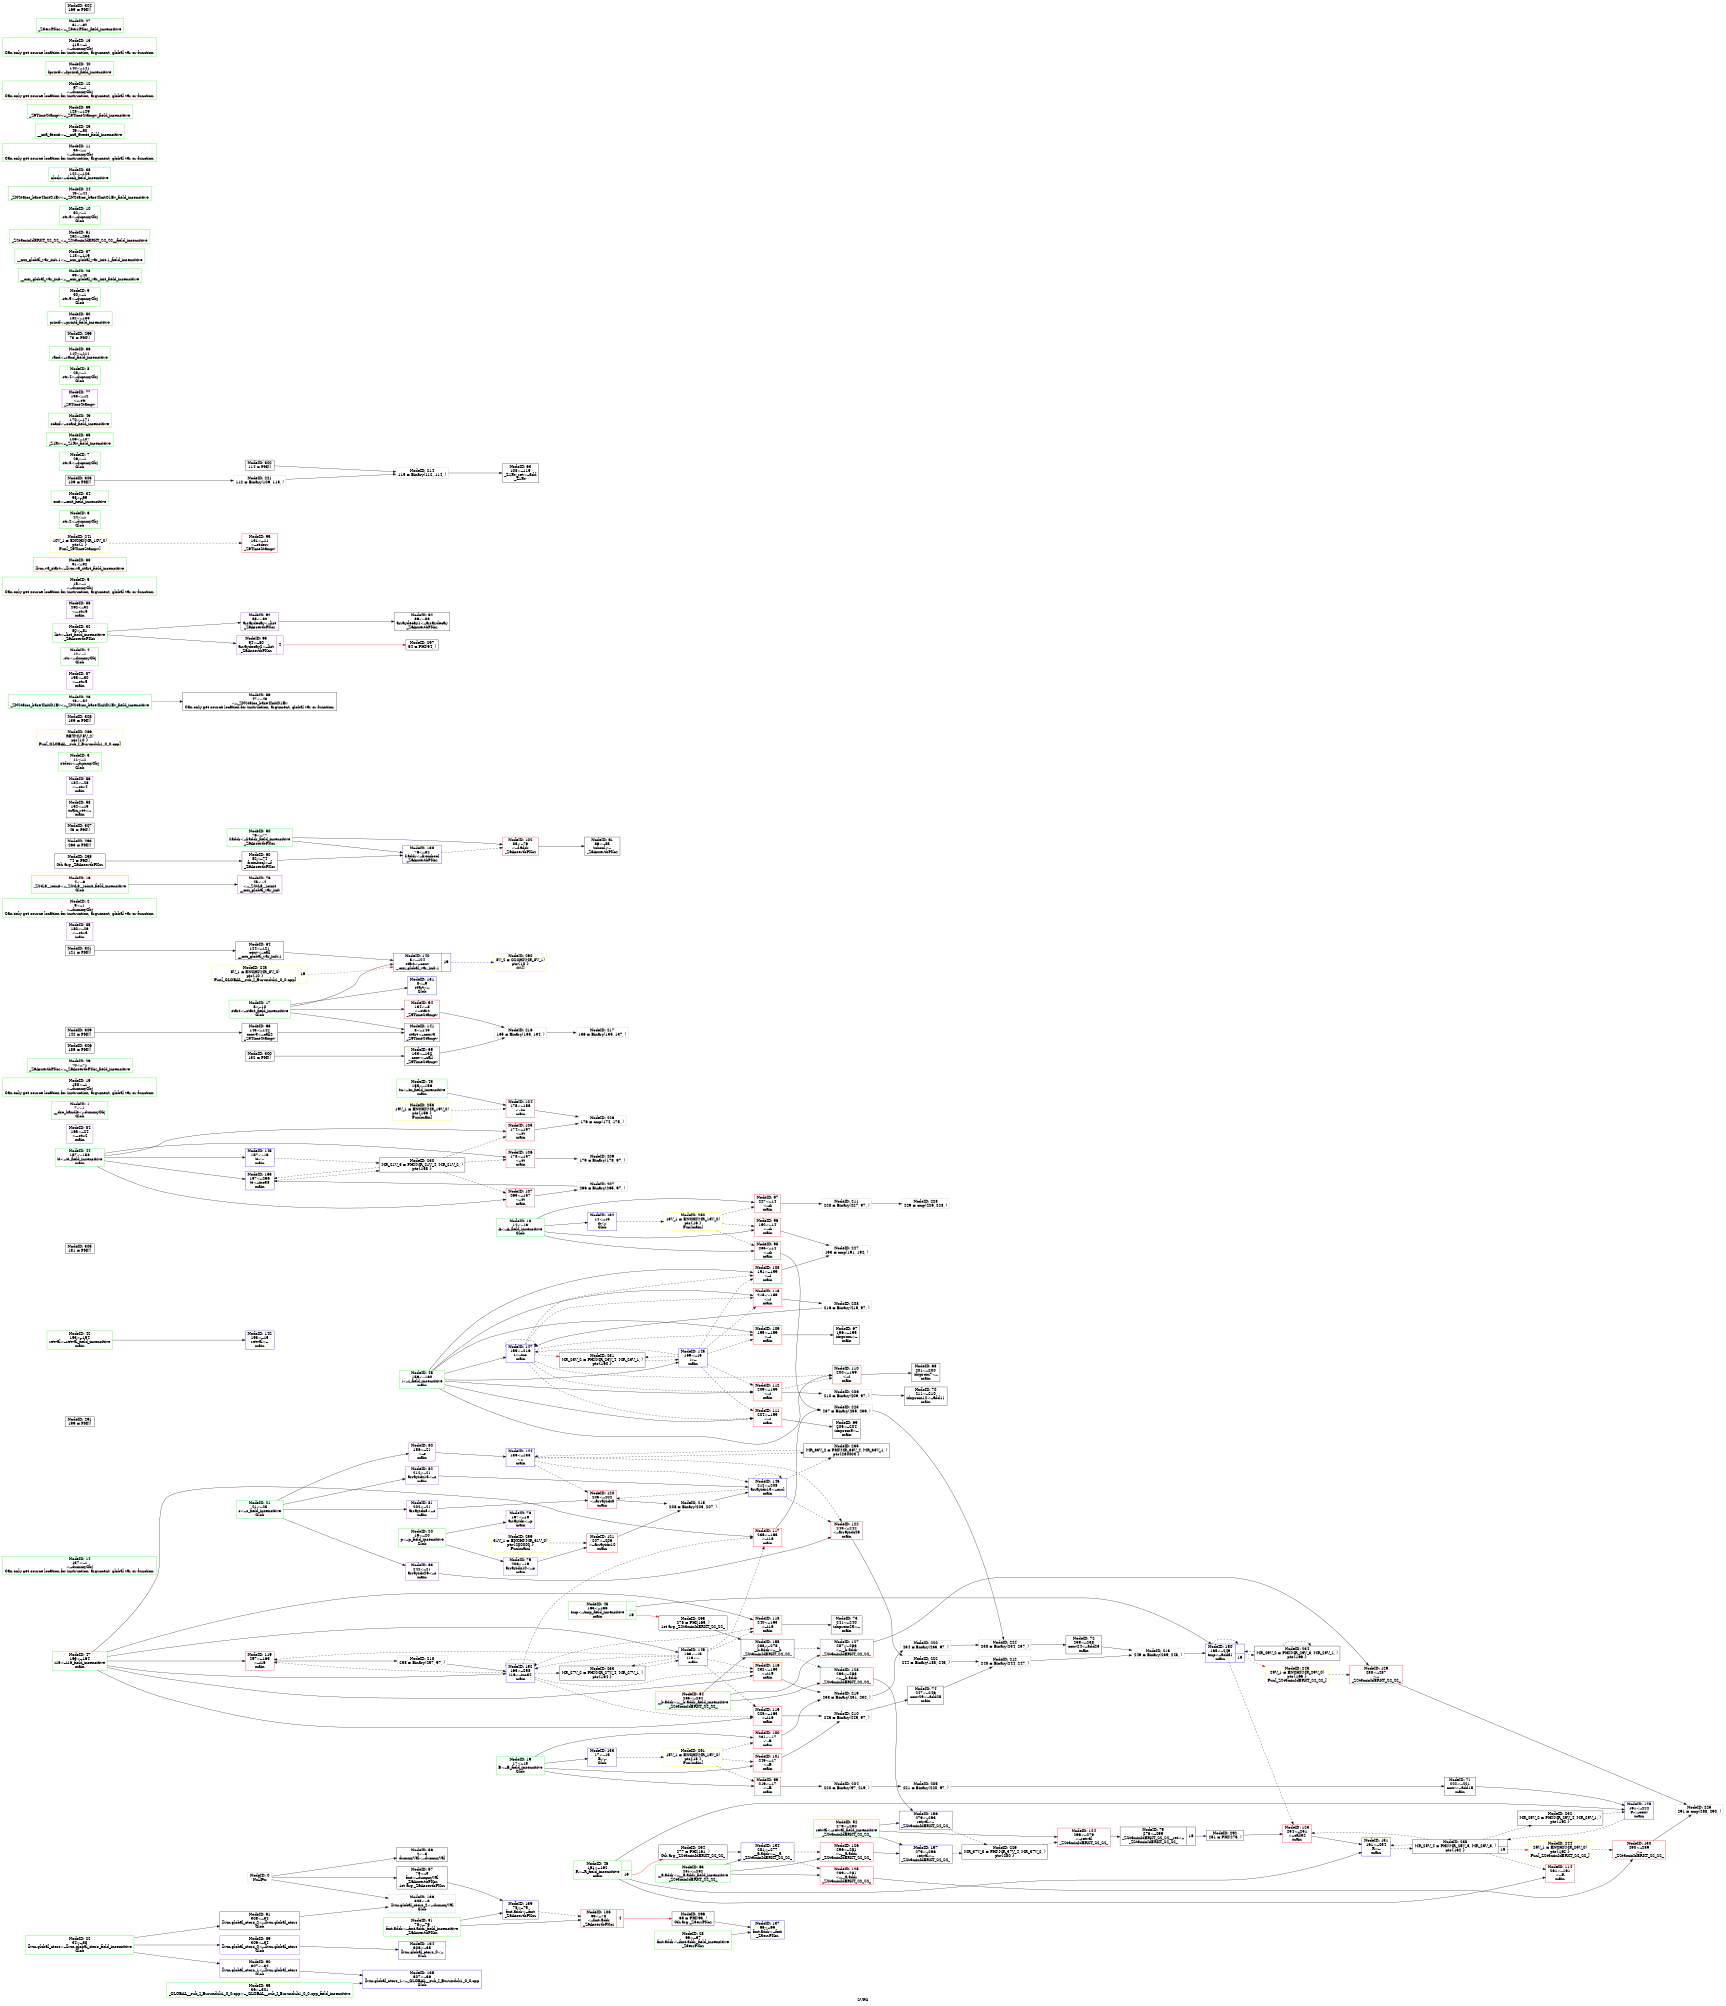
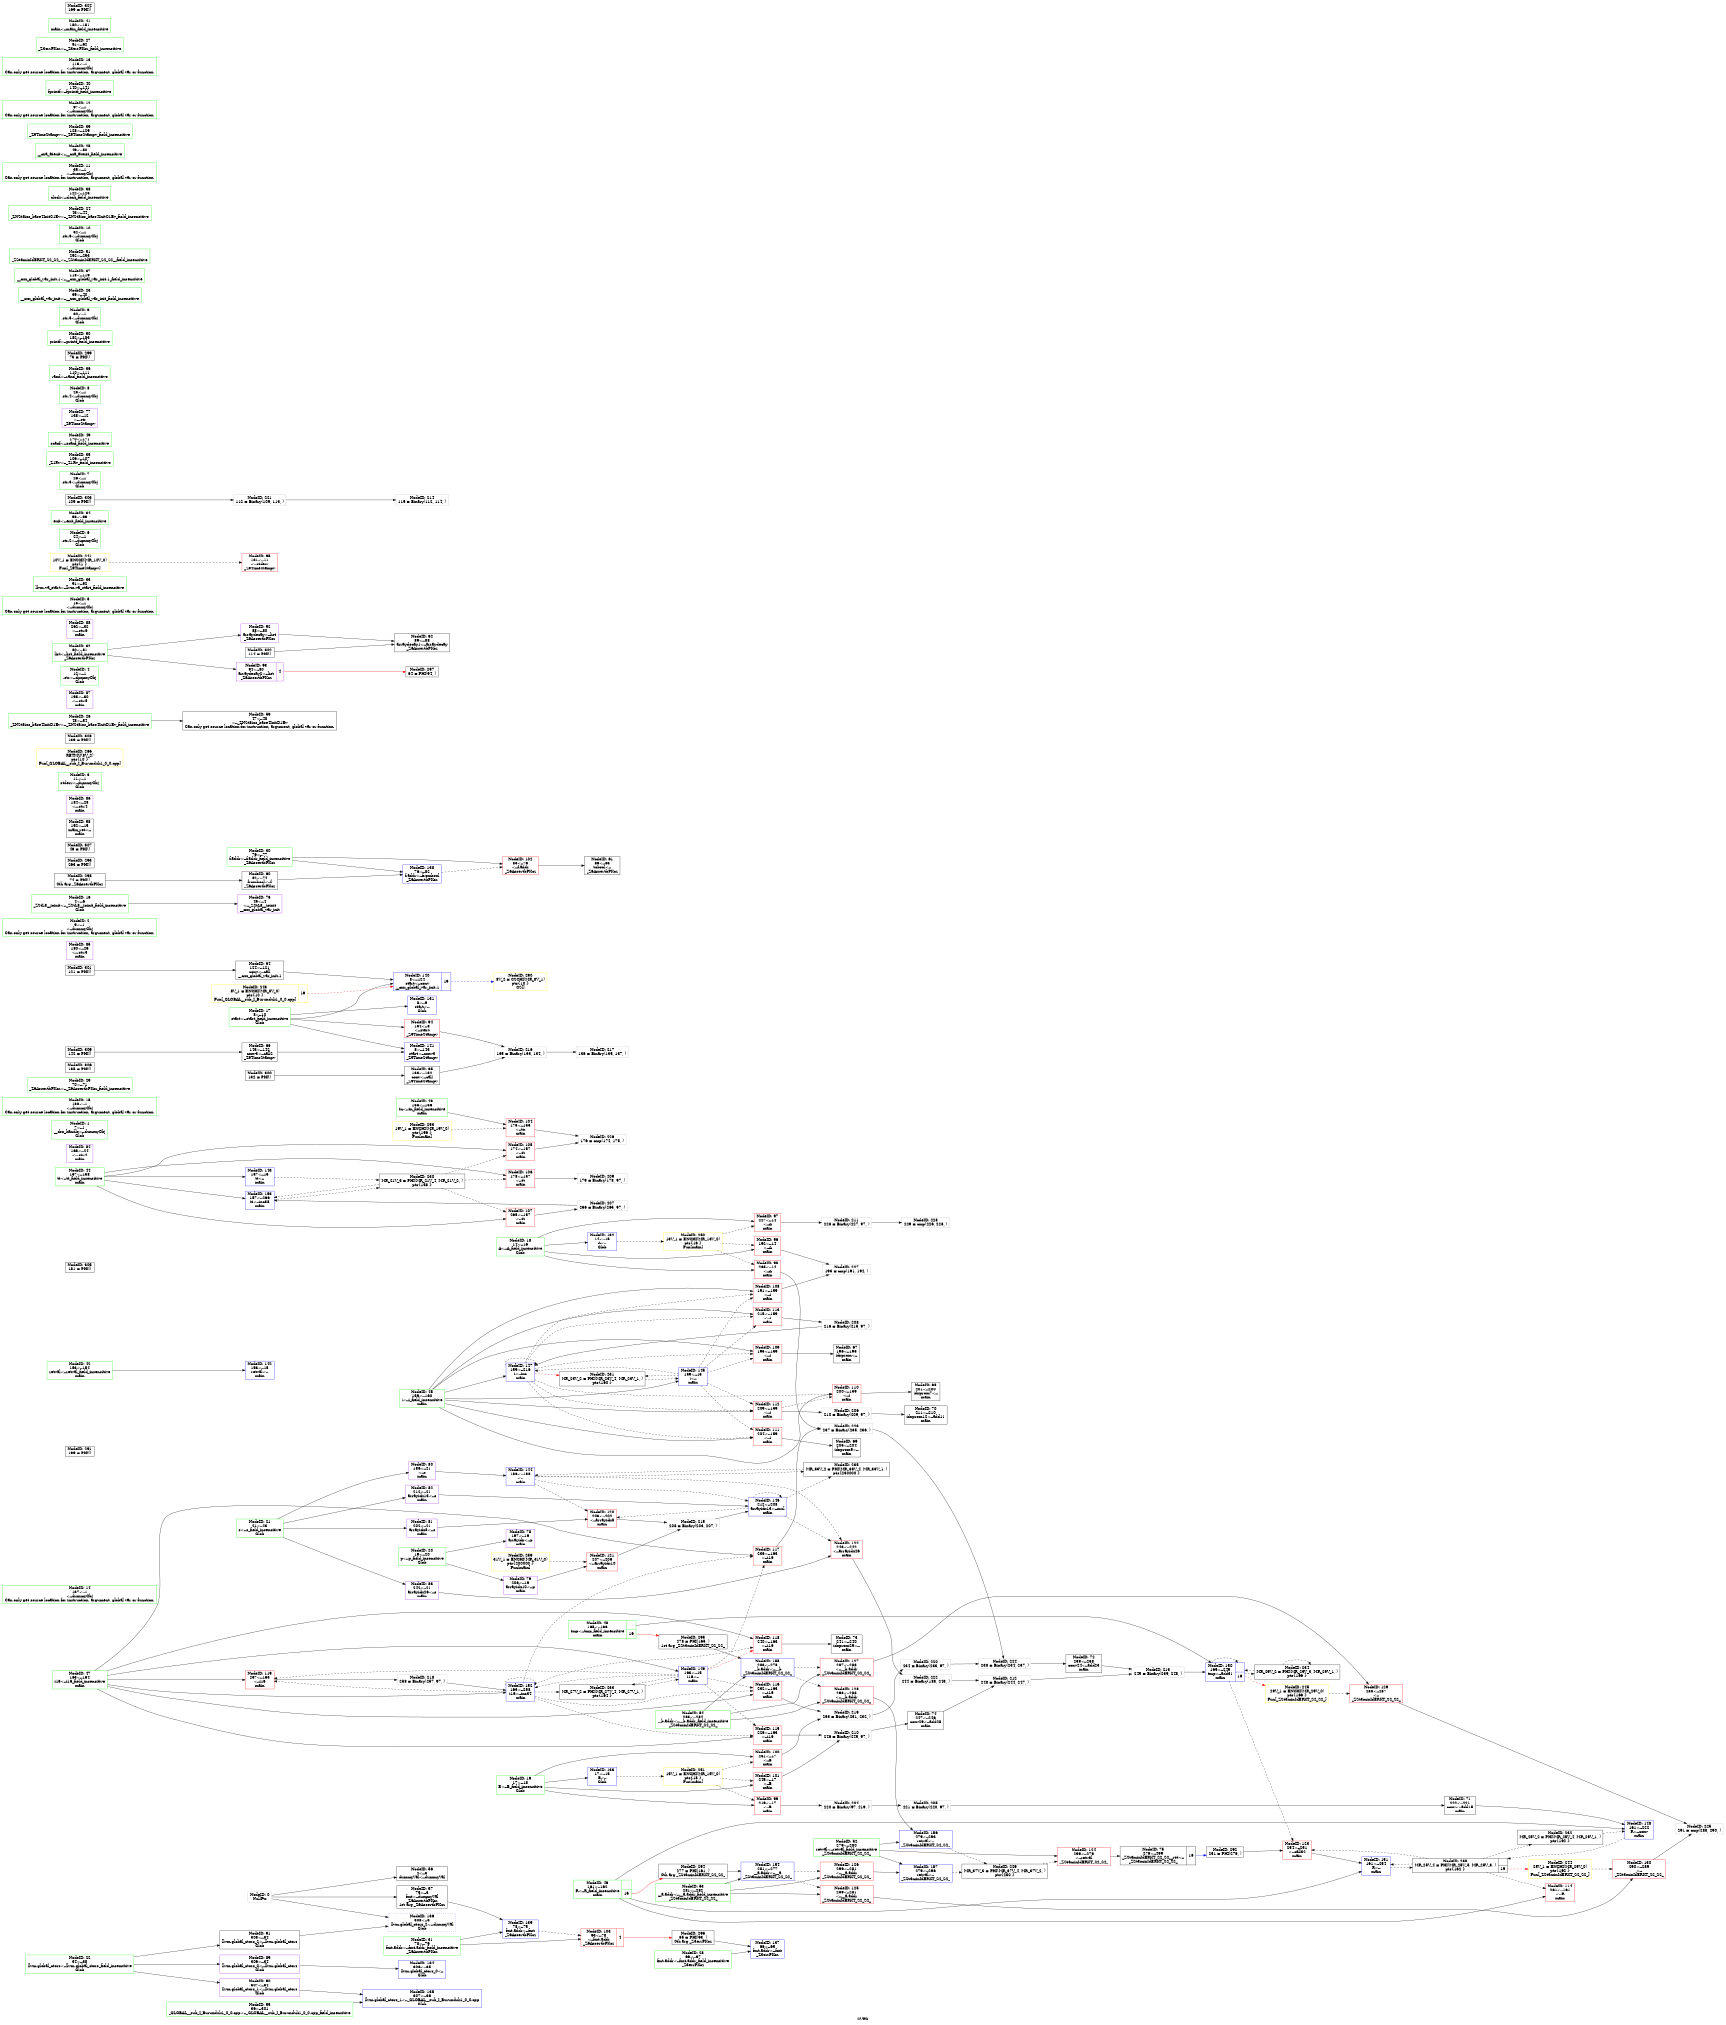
node "NodeID: 41": added
edge "NodeID: 302" -> "NodeID: 214": now "NodeID: 302" -> "NodeID: 62"
node "NodeID: 63": removed
edge "NodeID: 149" -> "NodeID: 118": color black -> red
